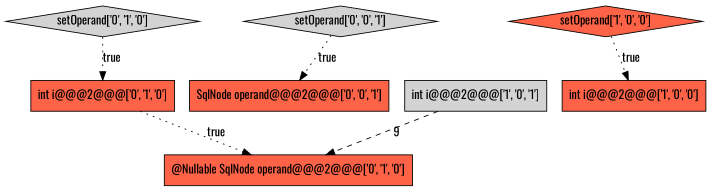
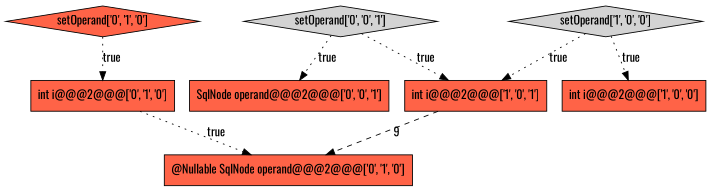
node "setOperand['0', '1', '0']": fillcolor lightgray -> tomato
node "setOperand['1', '0', '0']": fillcolor tomato -> lightgray
edge "setOperand['0', '0', '1']" -> "int i@@@2@@@['1', '0', '1']": added, label "true"
edge "setOperand['1', '0', '0']" -> "int i@@@2@@@['1', '0', '1']": added, label "true"
node "int i@@@2@@@['1', '0', '1']": fillcolor lightgray -> tomato
